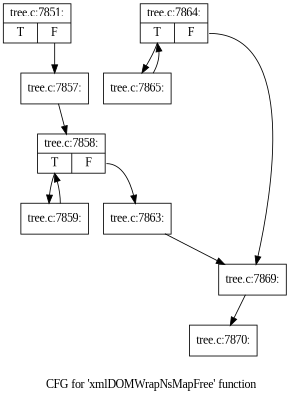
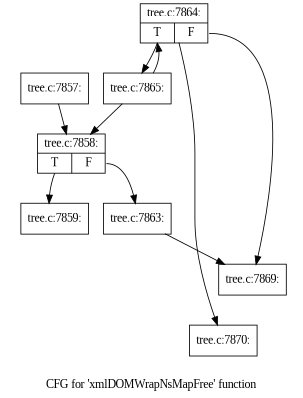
node "tree.c:7851:": removed
edge "tree.c:7859:" -> "tree.c:7858:": now "tree.c:7865:" -> "tree.c:7858:"
edge "tree.c:7869:" -> "tree.c:7870:": now "tree.c:7864:" -> "tree.c:7870:"
